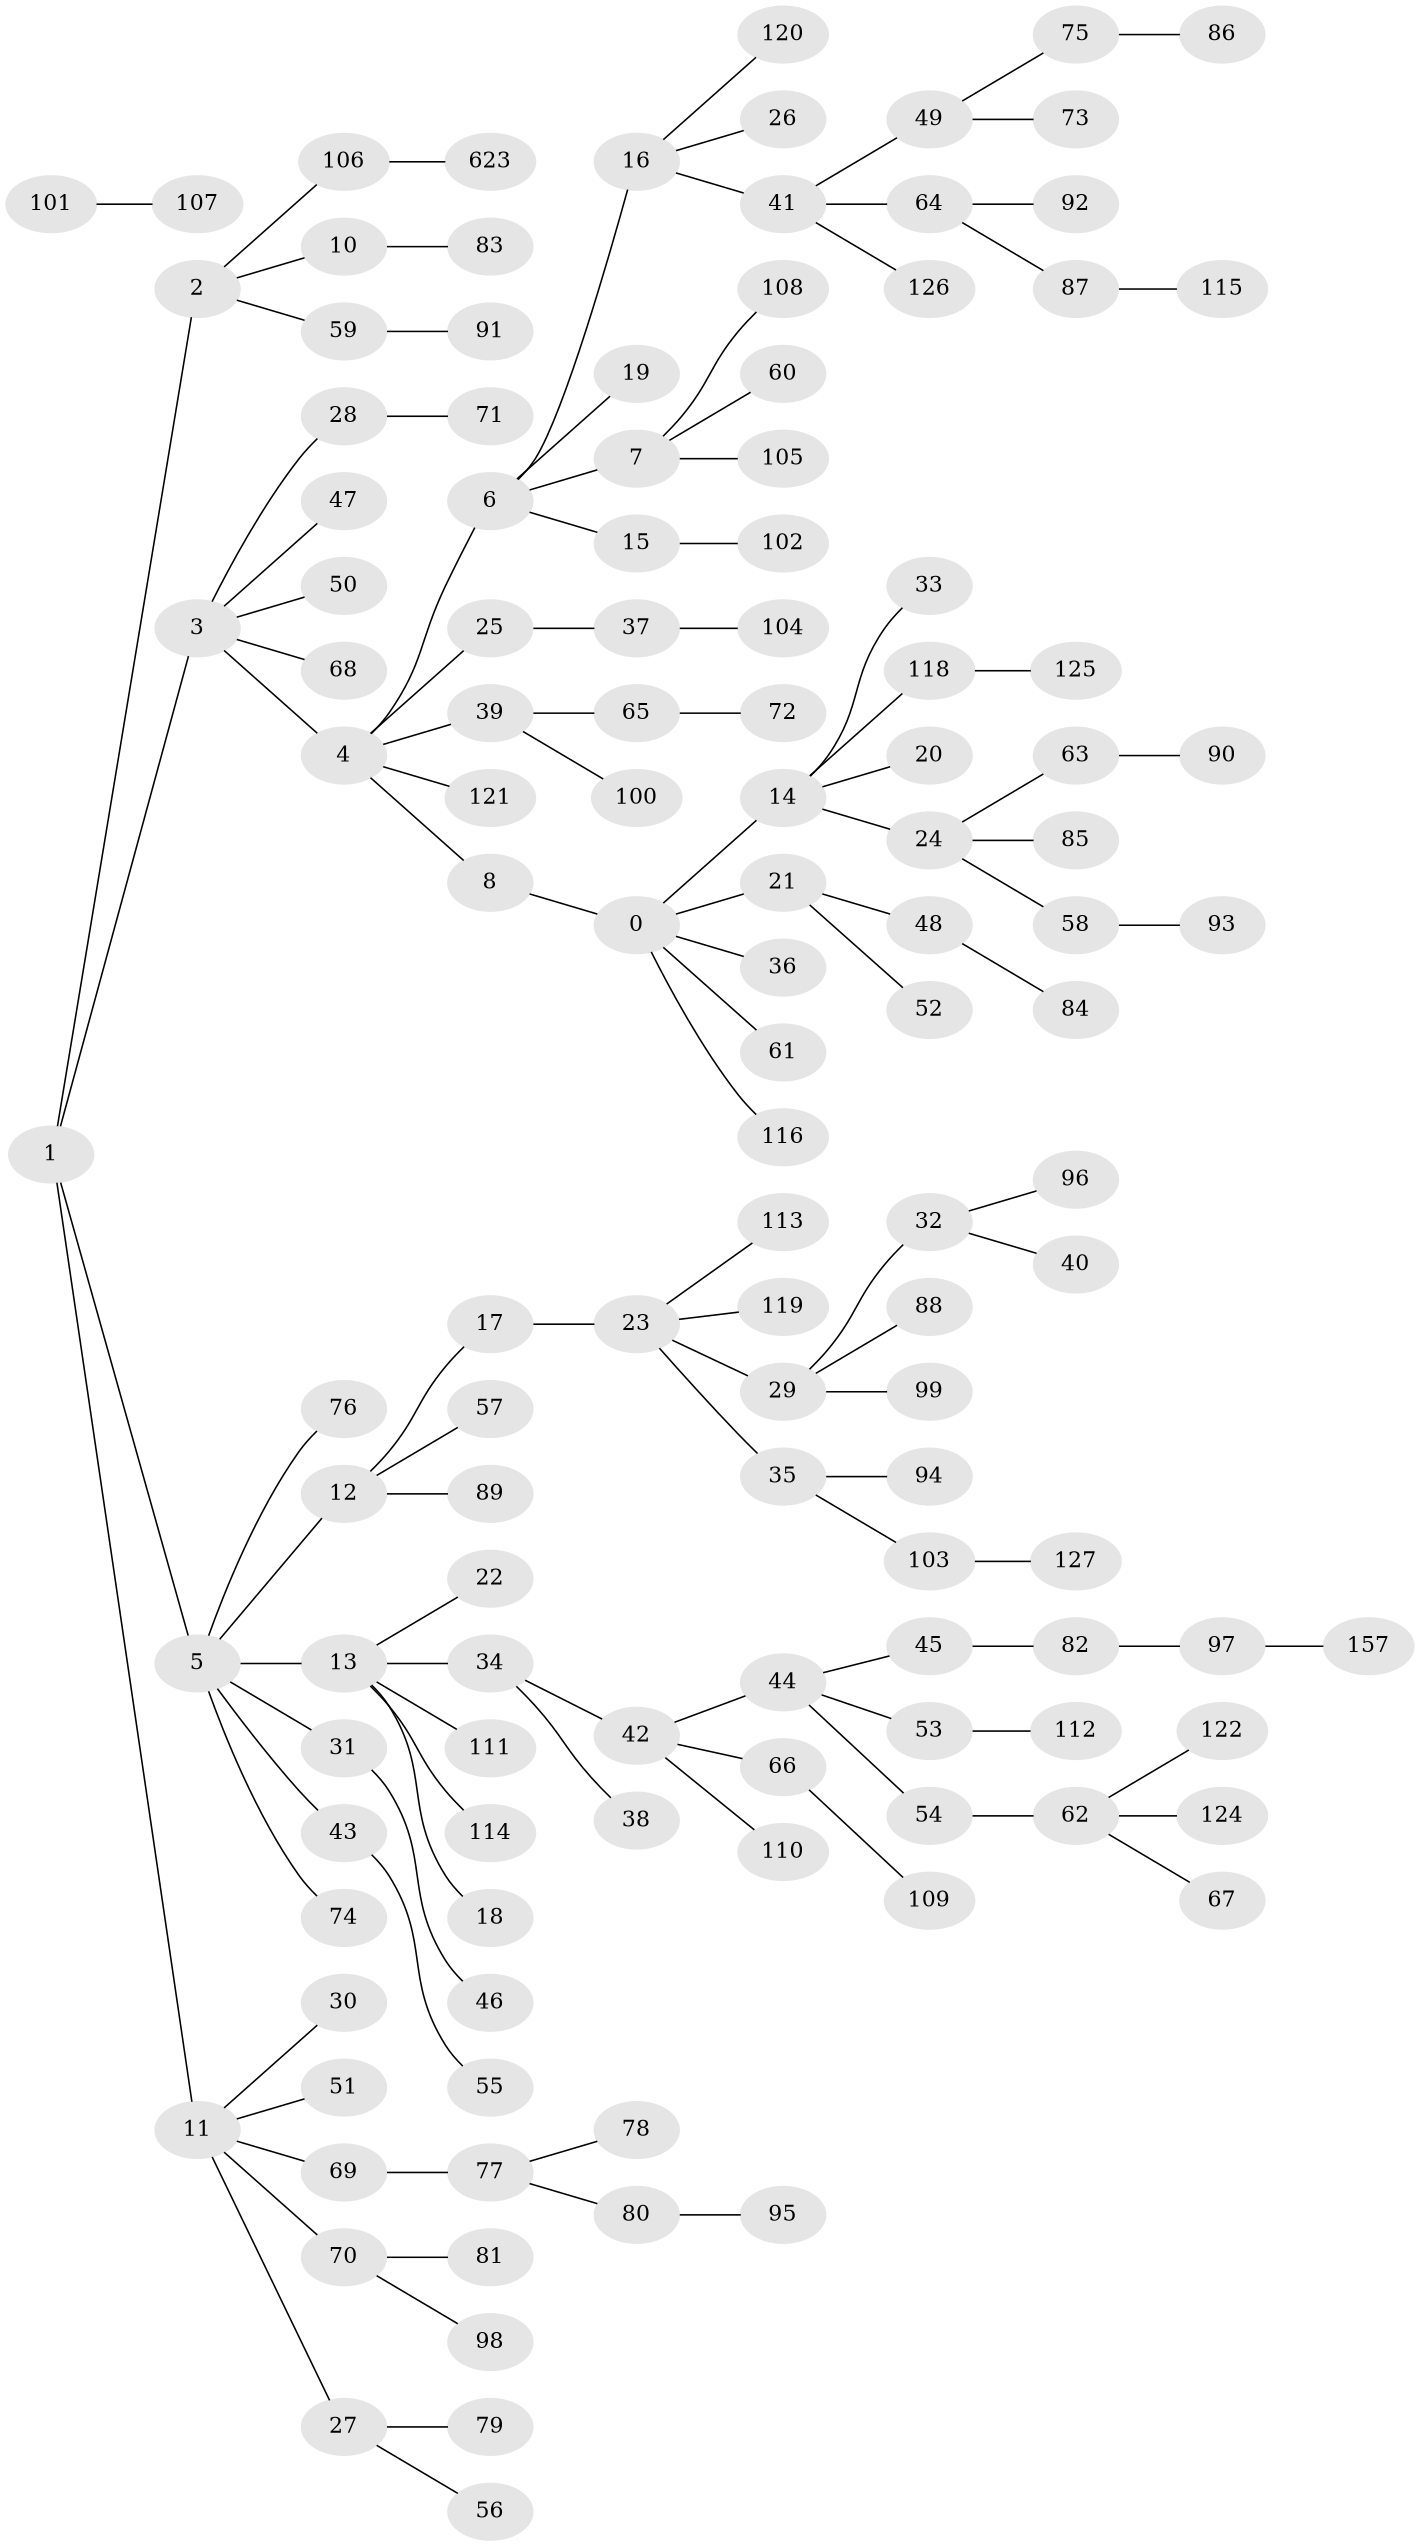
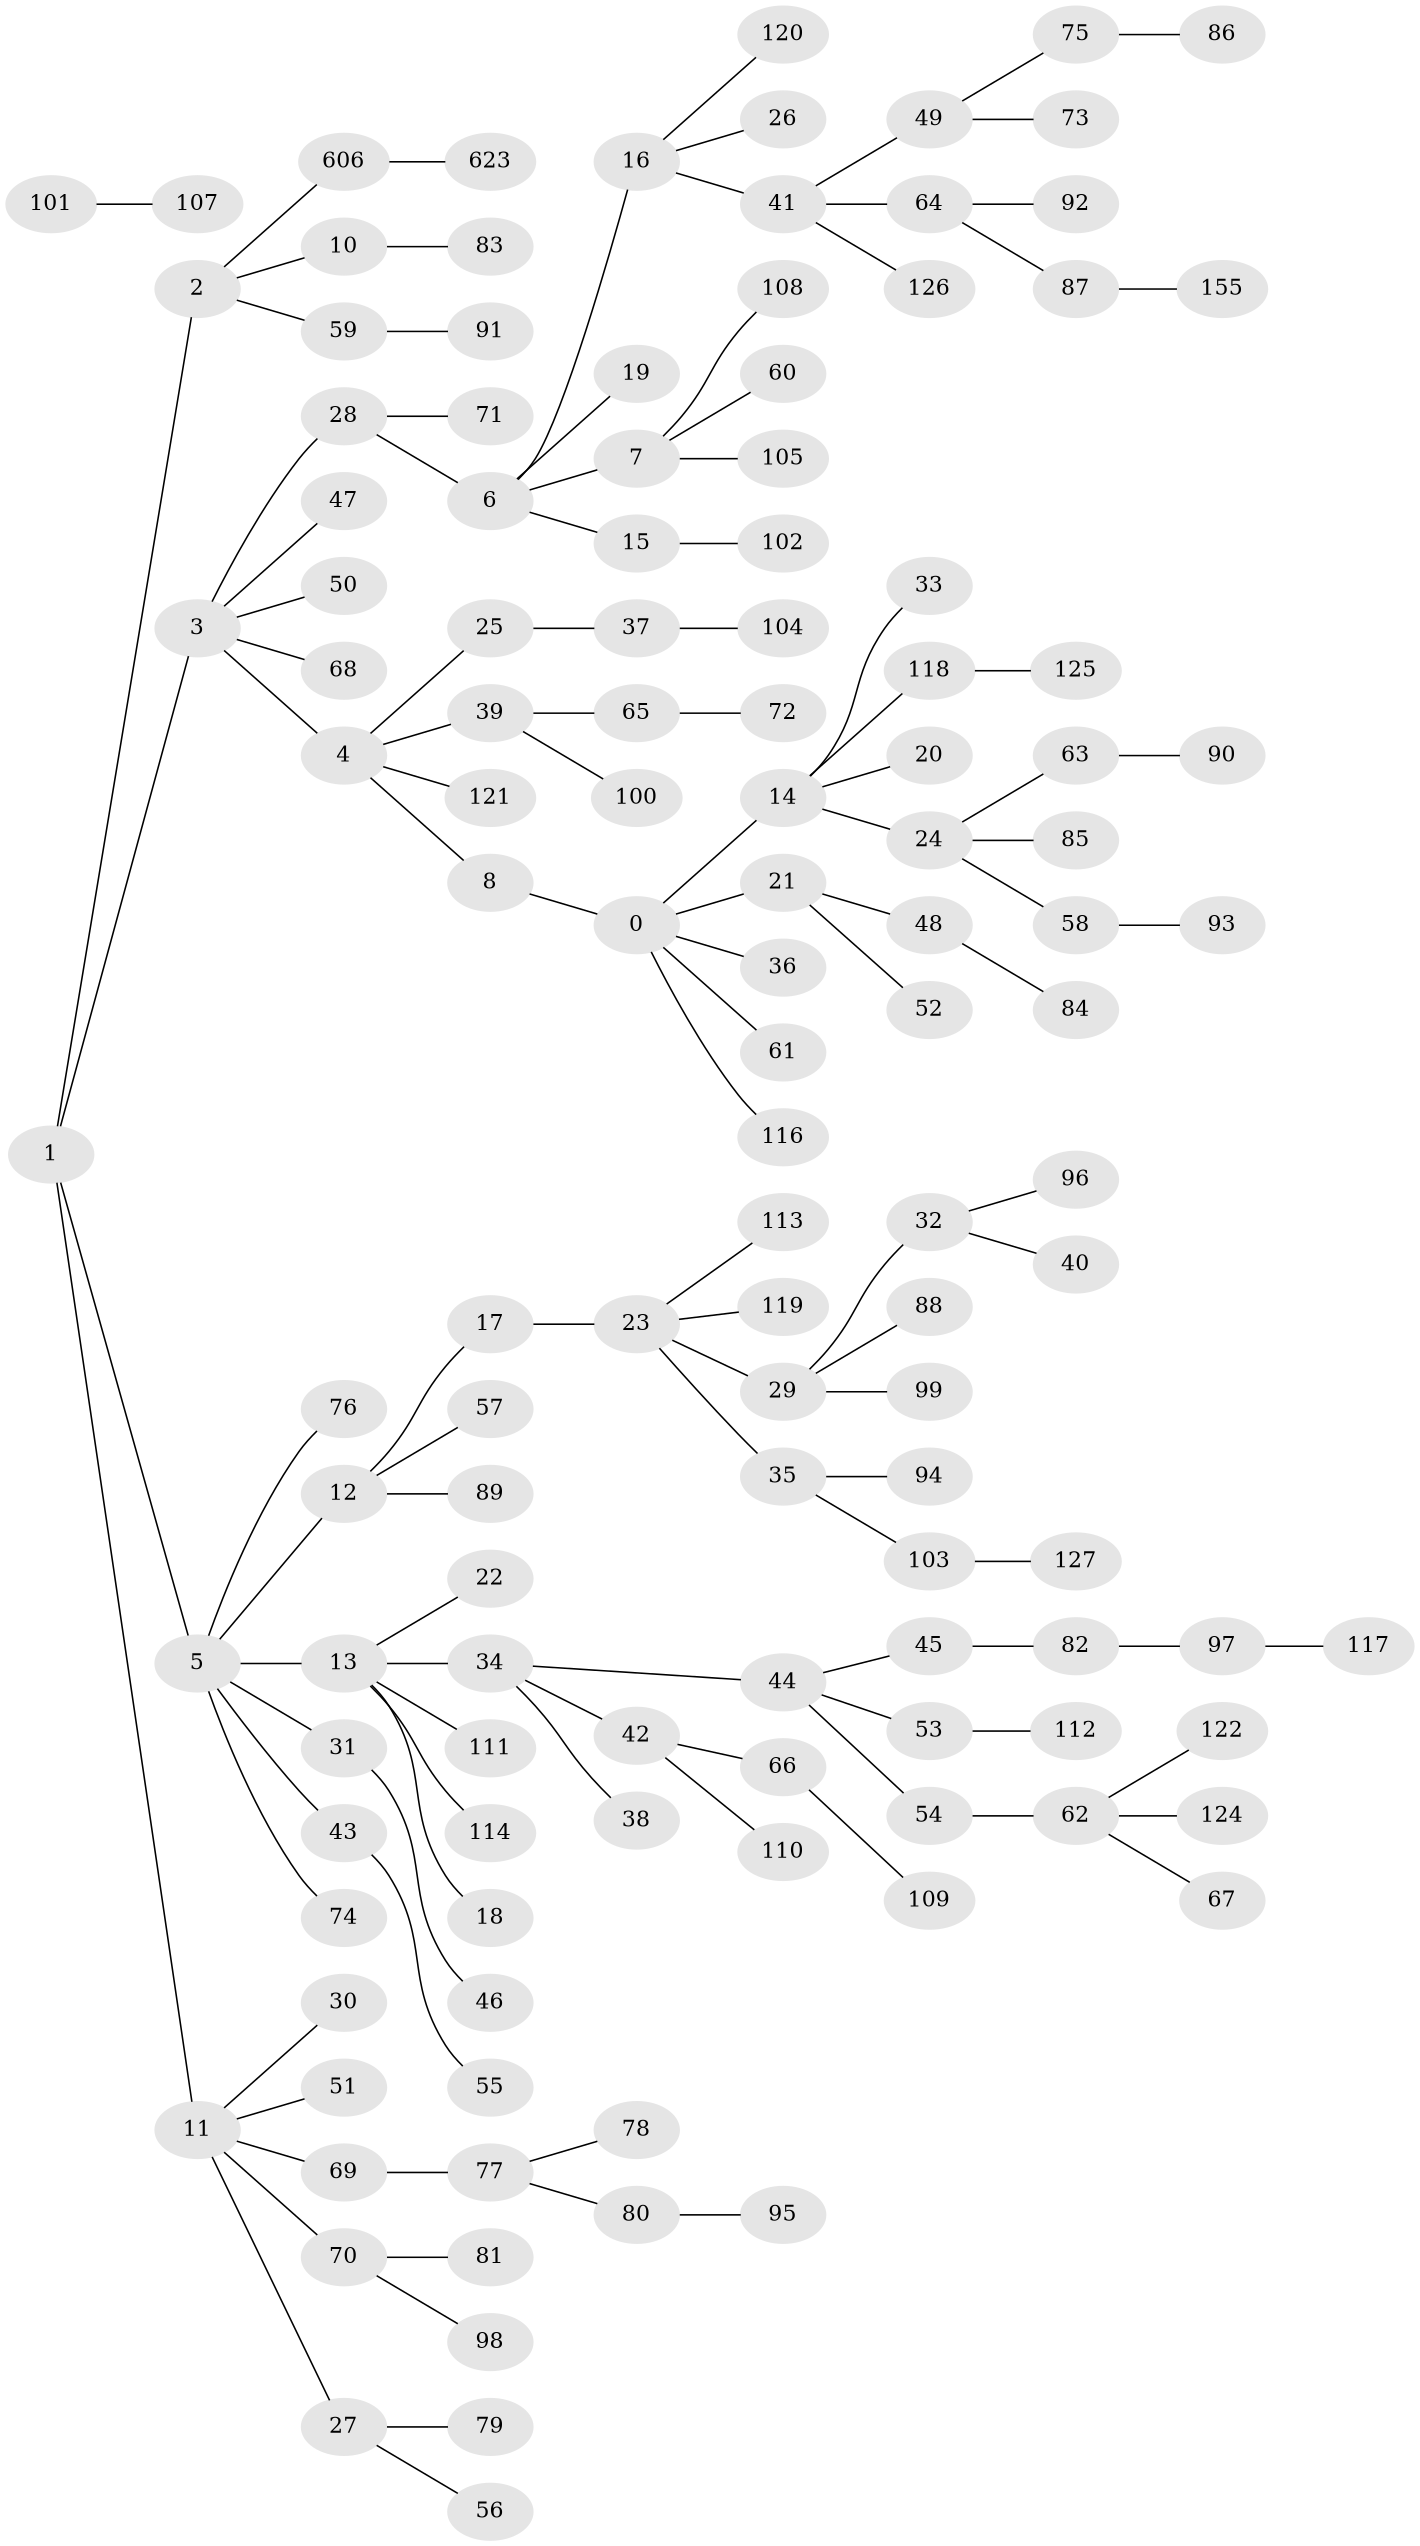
node "106": label "106" -> "606"
node "115": label "115" -> "155"
edge "6" -- "4": now "6" -- "28"
node "157": label "157" -> "117"
edge "44" -- "42": now "44" -- "34"
